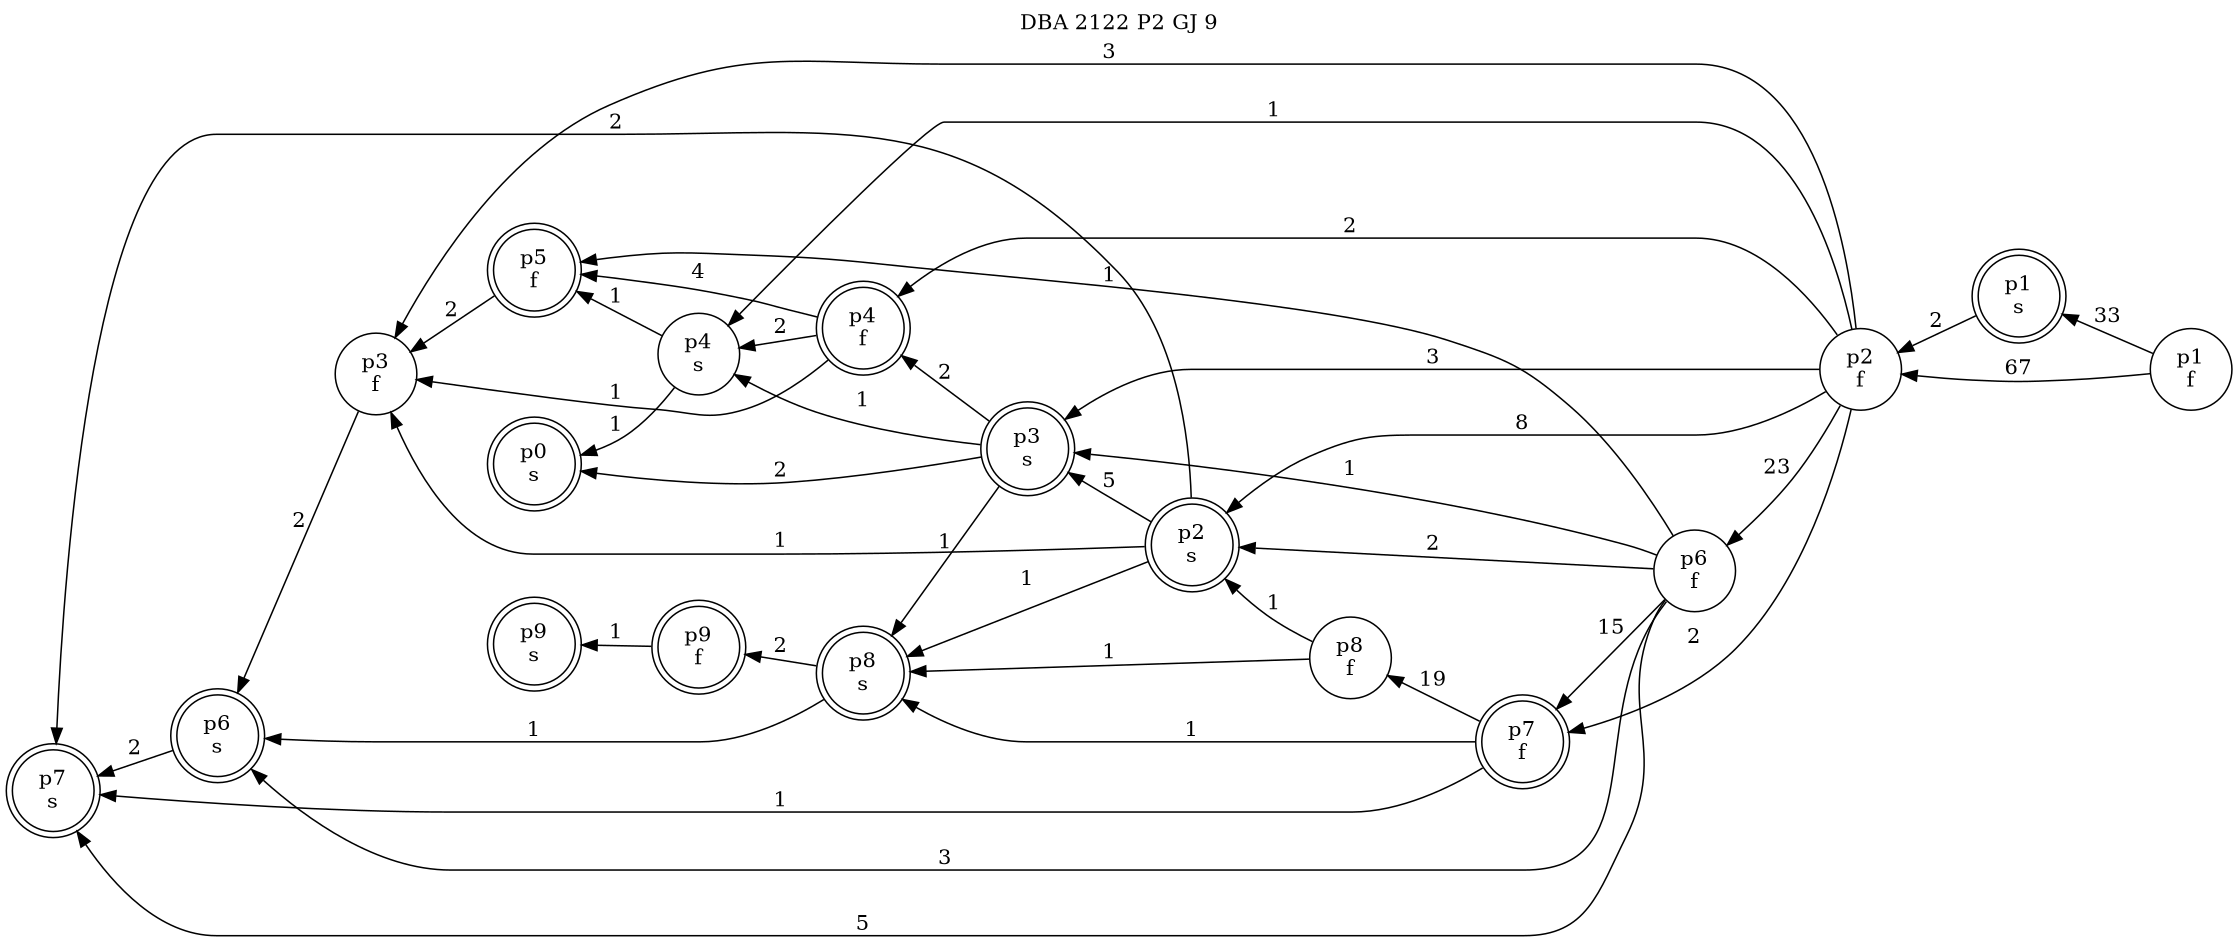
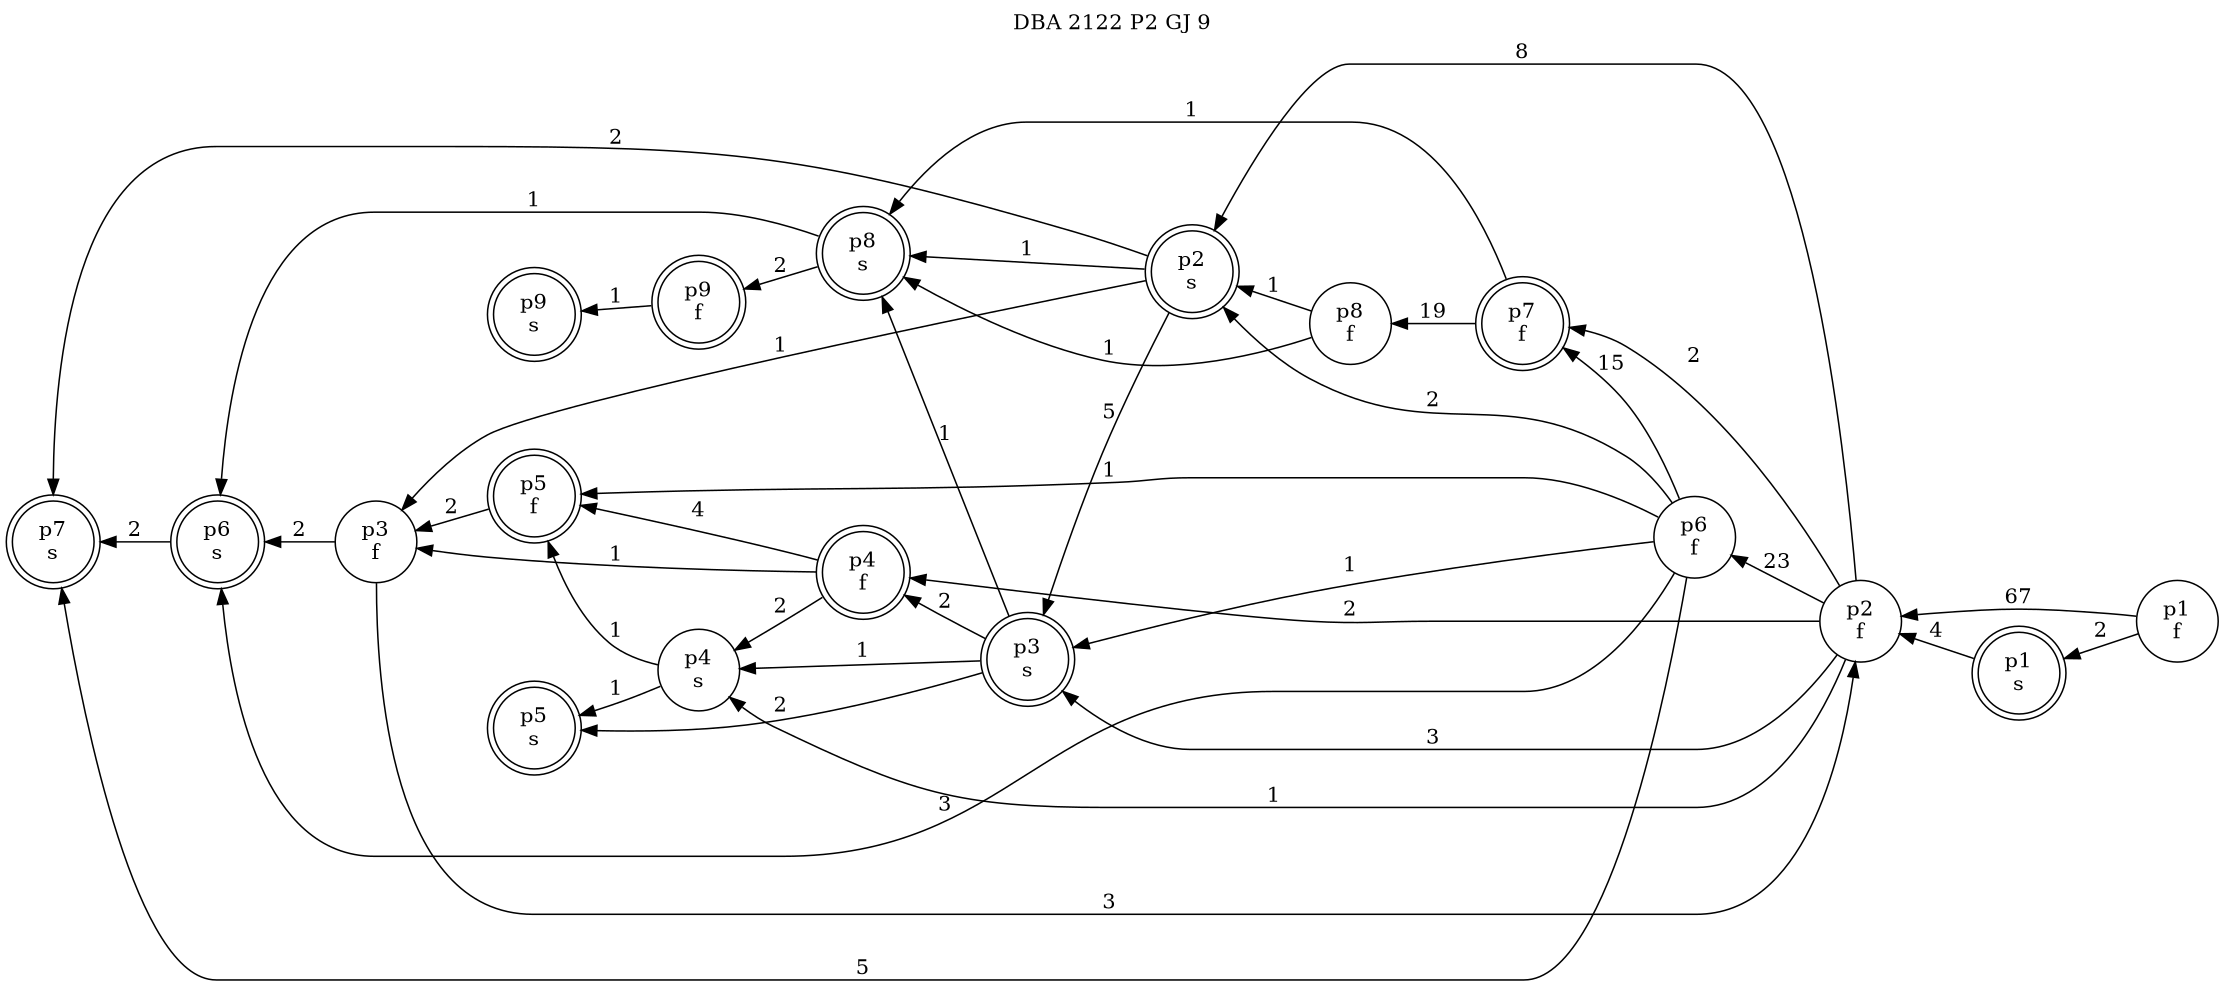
edge "p2 f" -> "p3 f": reversed
edge "p1 f" -> "p1 s": label "33" -> "2"
edge "p1 s" -> "p2 f": label "2" -> "4"
node "p0 s": label "p0 s" -> "p5 s"
edge "p7 f" -> "p7 s": removed, label "1"
